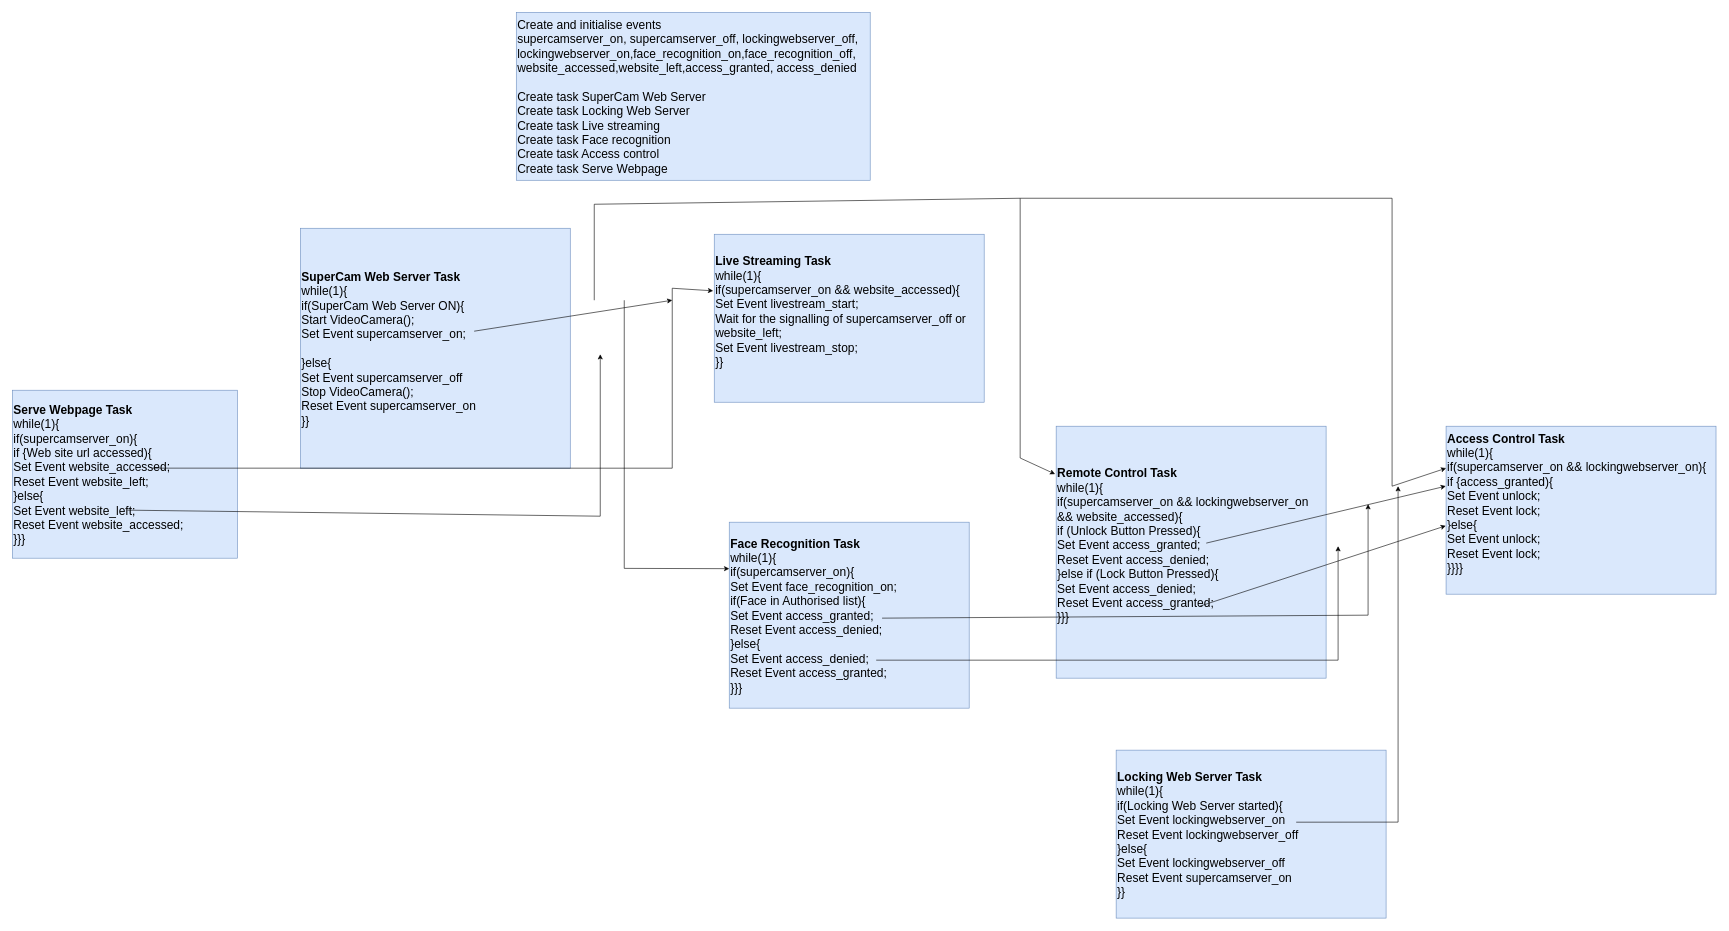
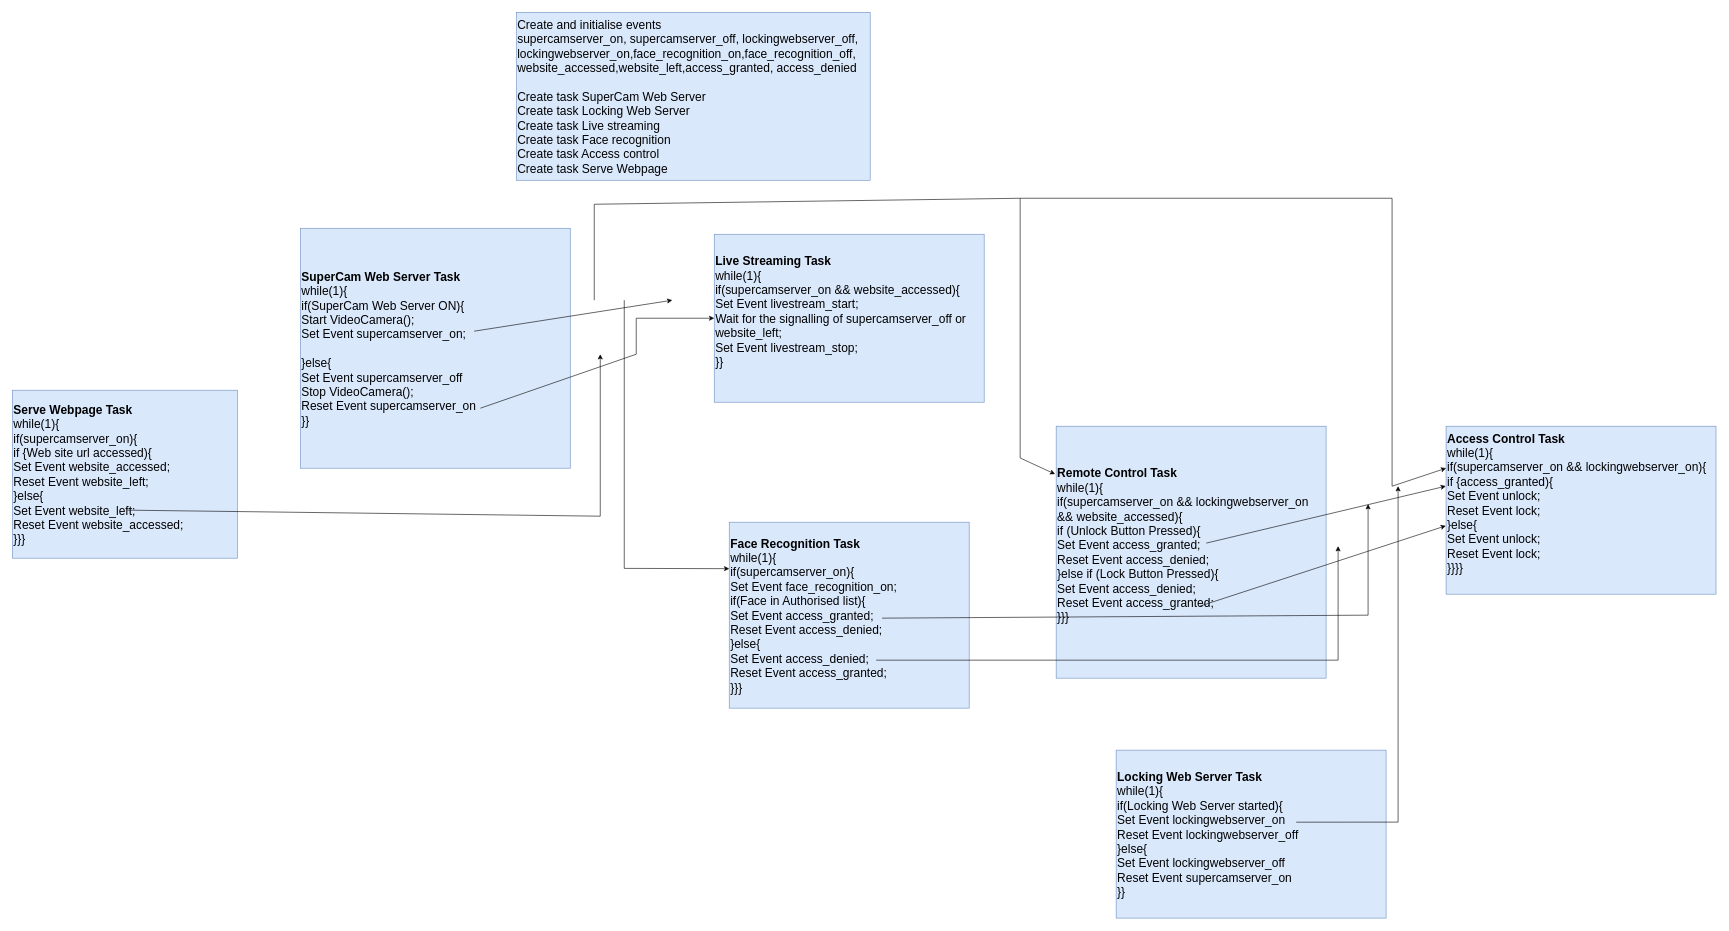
edge "Serve Webpage Task while(1){ if(supercamserver_on){ if {Web site url accessed){ Set Event website_accessed; Reset Event website_left; }else{ Set Event website_left; Reset Event website_accessed; }}}" -> "Live Streaming Task while(1){ if(supercamserver_on && website_accessed){ Set Event livestream_start; Wait for the signalling of supercamserver_off or website_left; Set Event livestream_stop; }}": removed
edge "SuperCam Web Server Task while(1){ if(SuperCam Web Server ON){ Start VideoCamera(); Set Event supercamserver_on; }else{ Set Event supercamserver_off Stop VideoCamera(); Reset Event supercamserver_on }}" -> "Live Streaming Task while(1){ if(supercamserver_on && website_accessed){ Set Event livestream_start; Wait for the signalling of supercamserver_off or website_left; Set Event livestream_stop; }}": added
